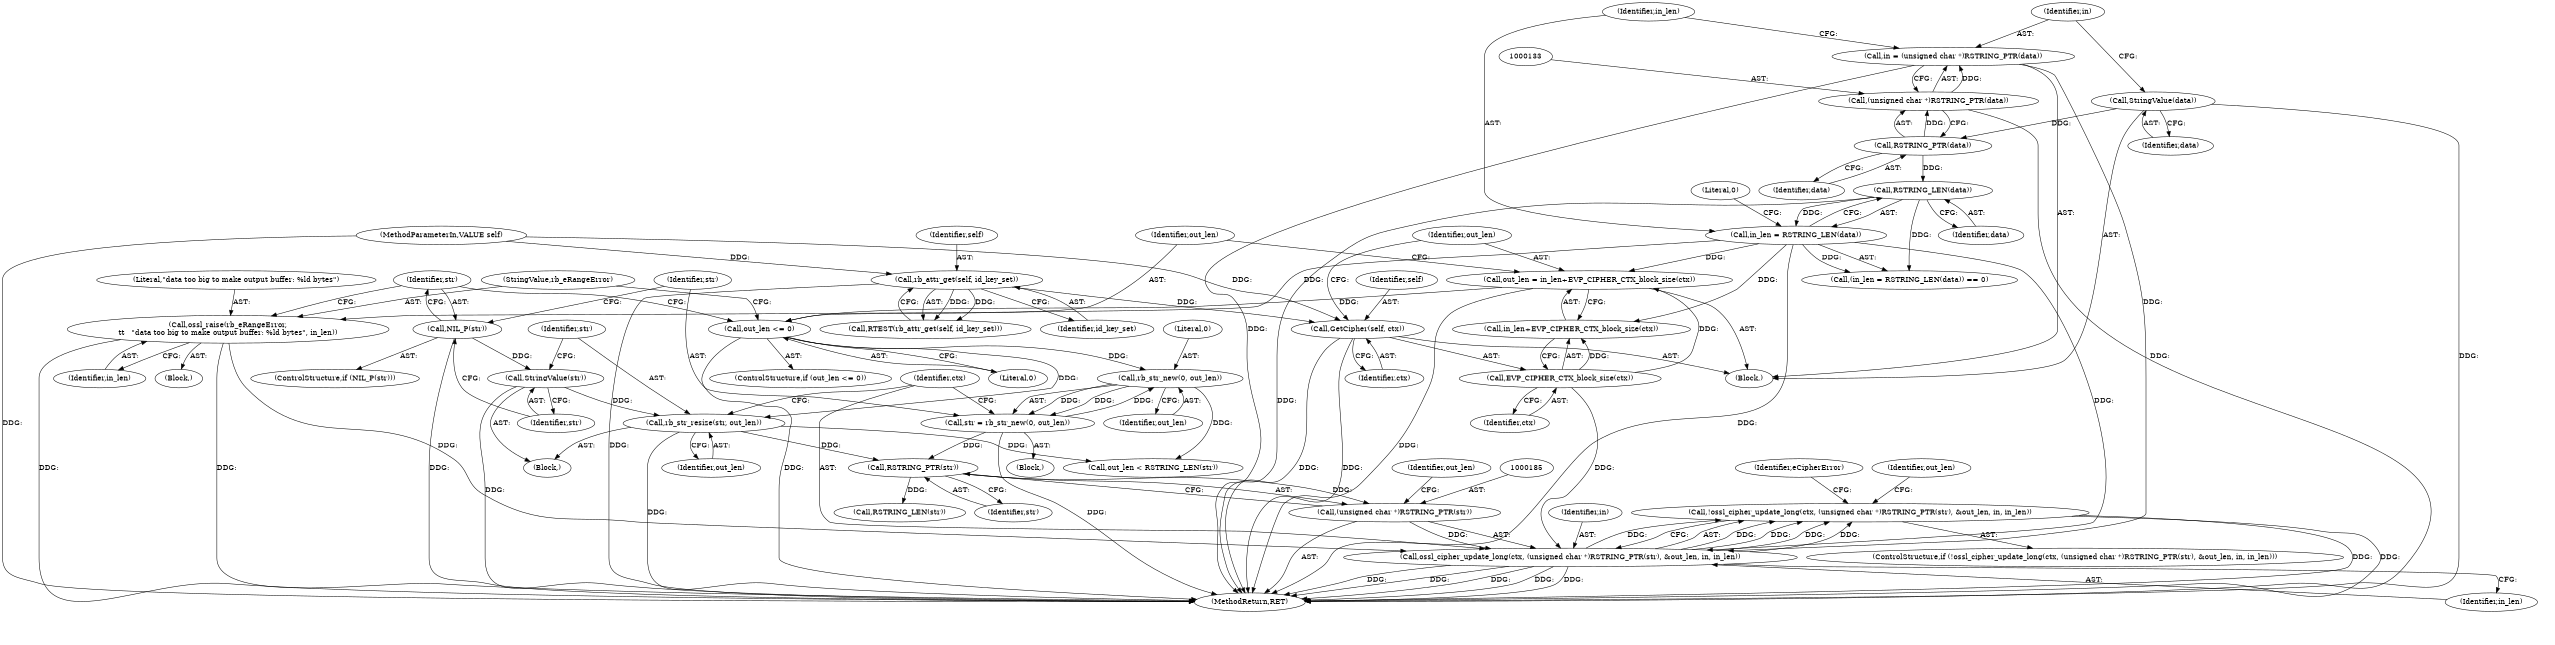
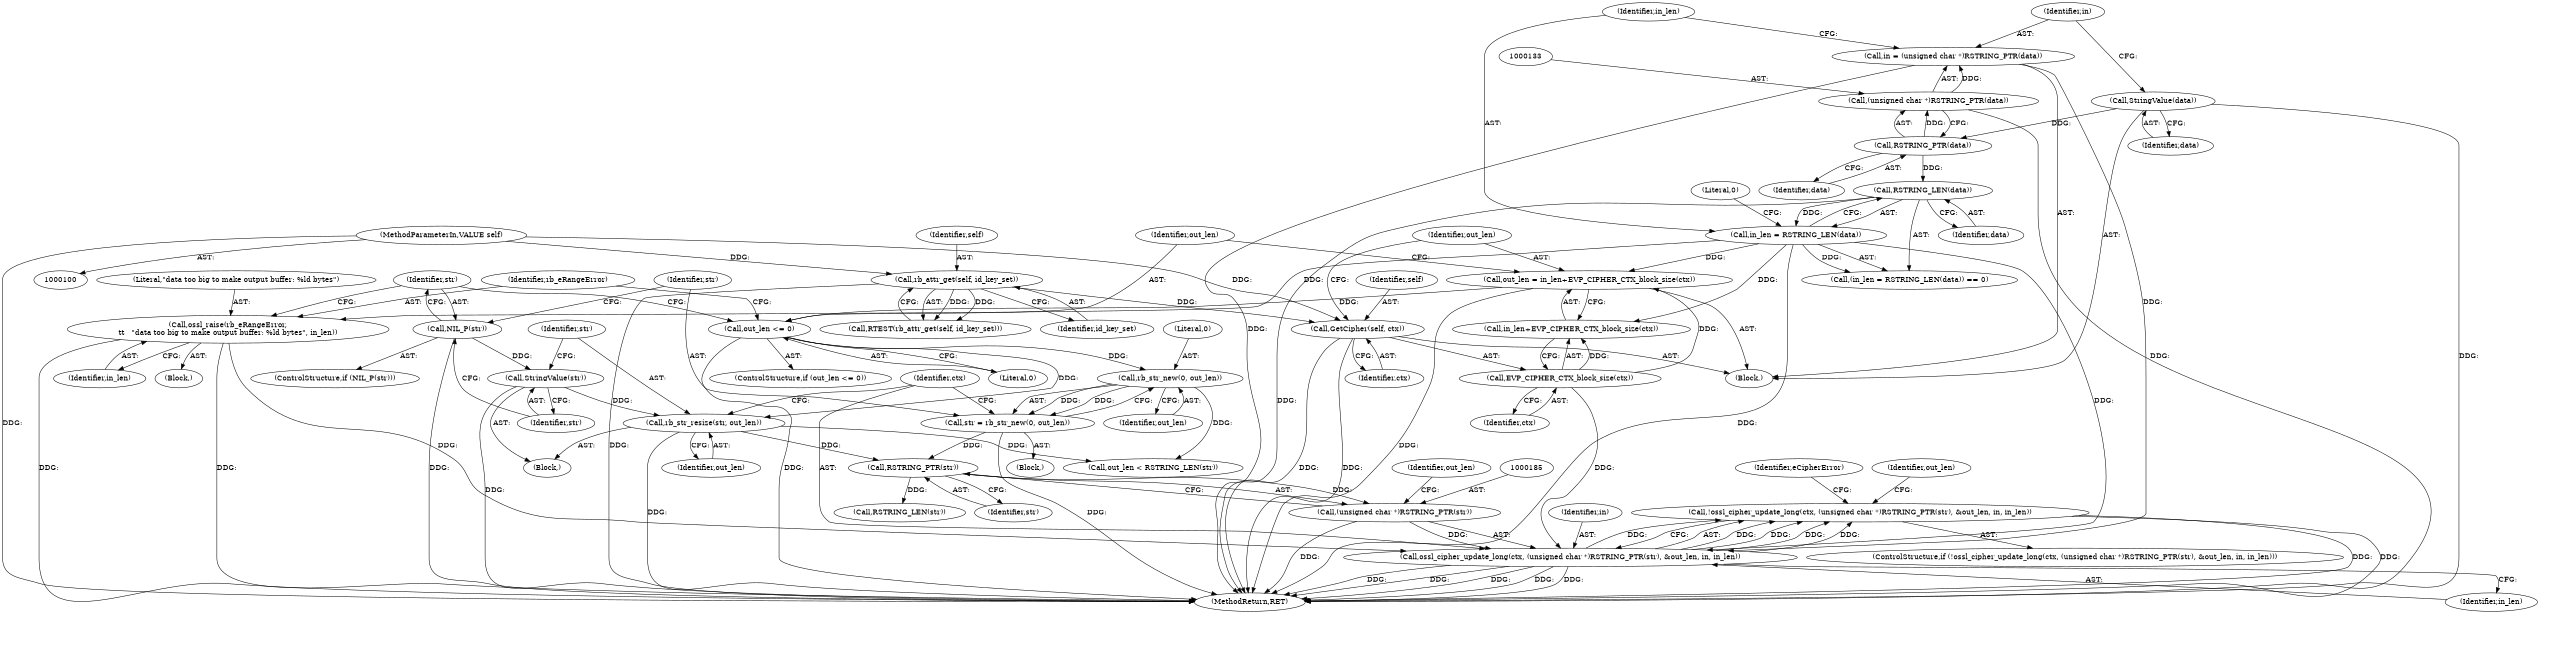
edge "(Call,in = (unsigned char *)RSTRING_PTR(data))" -> "(Call,(unsigned char *)RSTRING_PTR(data))": removed, label "CFG:"
edge "(Call,RSTRING_LEN(data))" -> "(Call,(in_len = RSTRING_LEN(data)) == 0)": label "DDG: " -> "AST: "
node "1000100": added
node "(StringValue,rb_eRangeError)": label "(StringValue,rb_eRangeError)" -> "(Identifier,rb_eRangeError)"
edge "(Call,str = rb_str_new(0, out_len))" -> "(Call,rb_str_new(0, out_len))": label "DDG: " -> "CFG: "
edge "(Call,(unsigned char *)RSTRING_PTR(str))" -> "(MethodReturn,RET)": label "AST: " -> "DDG: "
